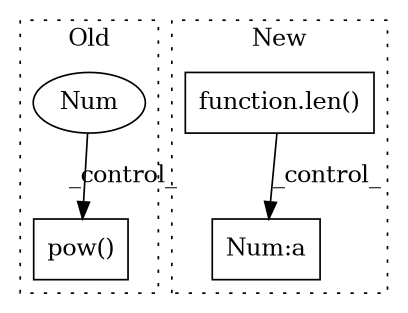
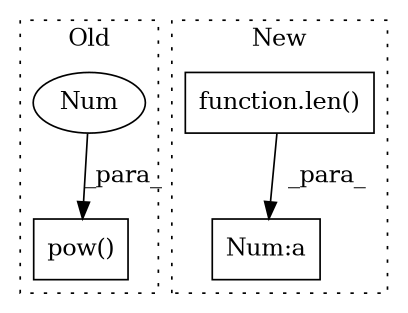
edge "Num" -> "pow()": label "_control_" -> "_para_"
edge "function.len()" -> "Num:a": label "_control_" -> "_para_"
